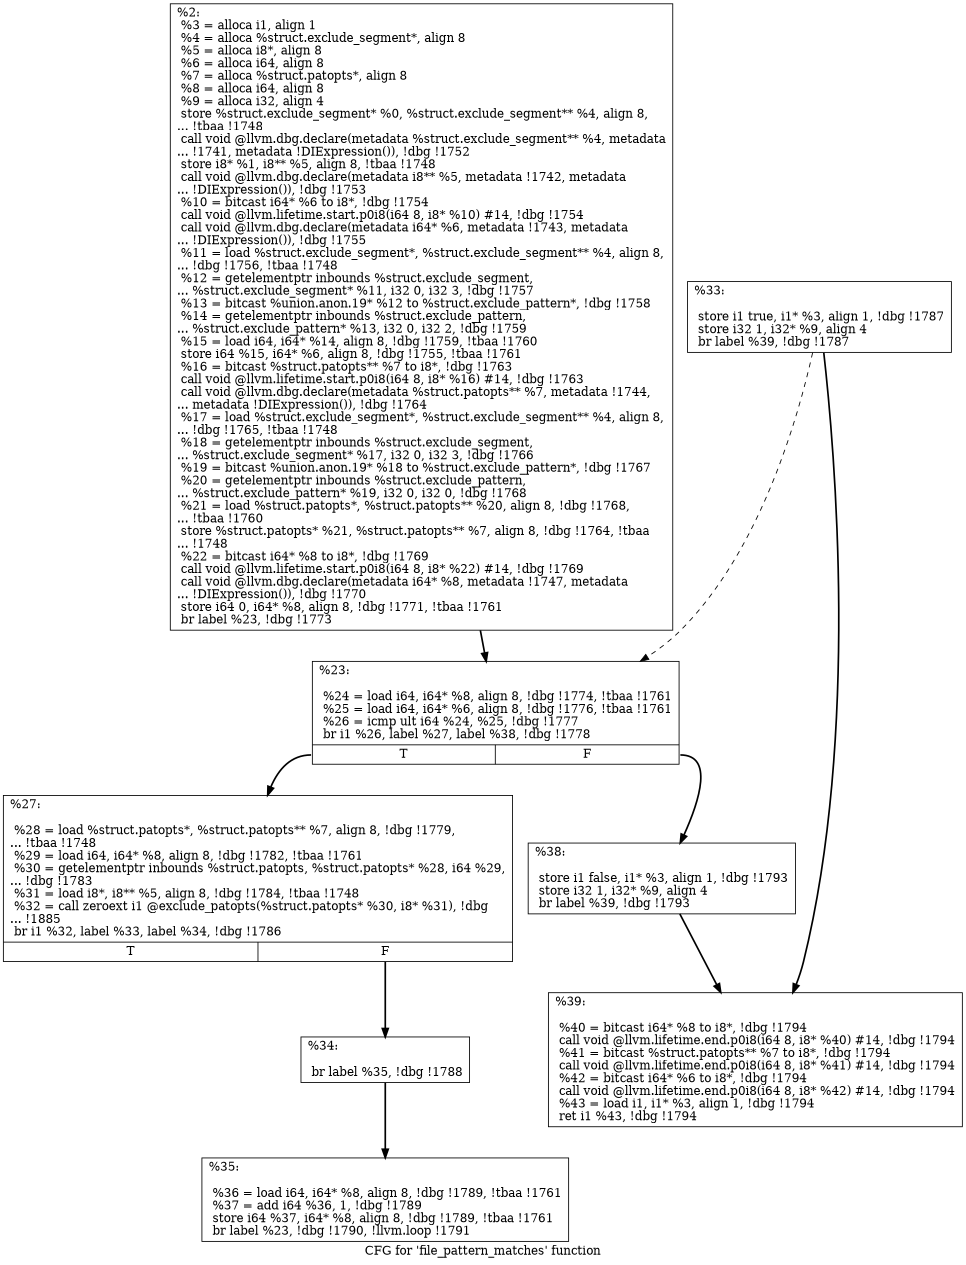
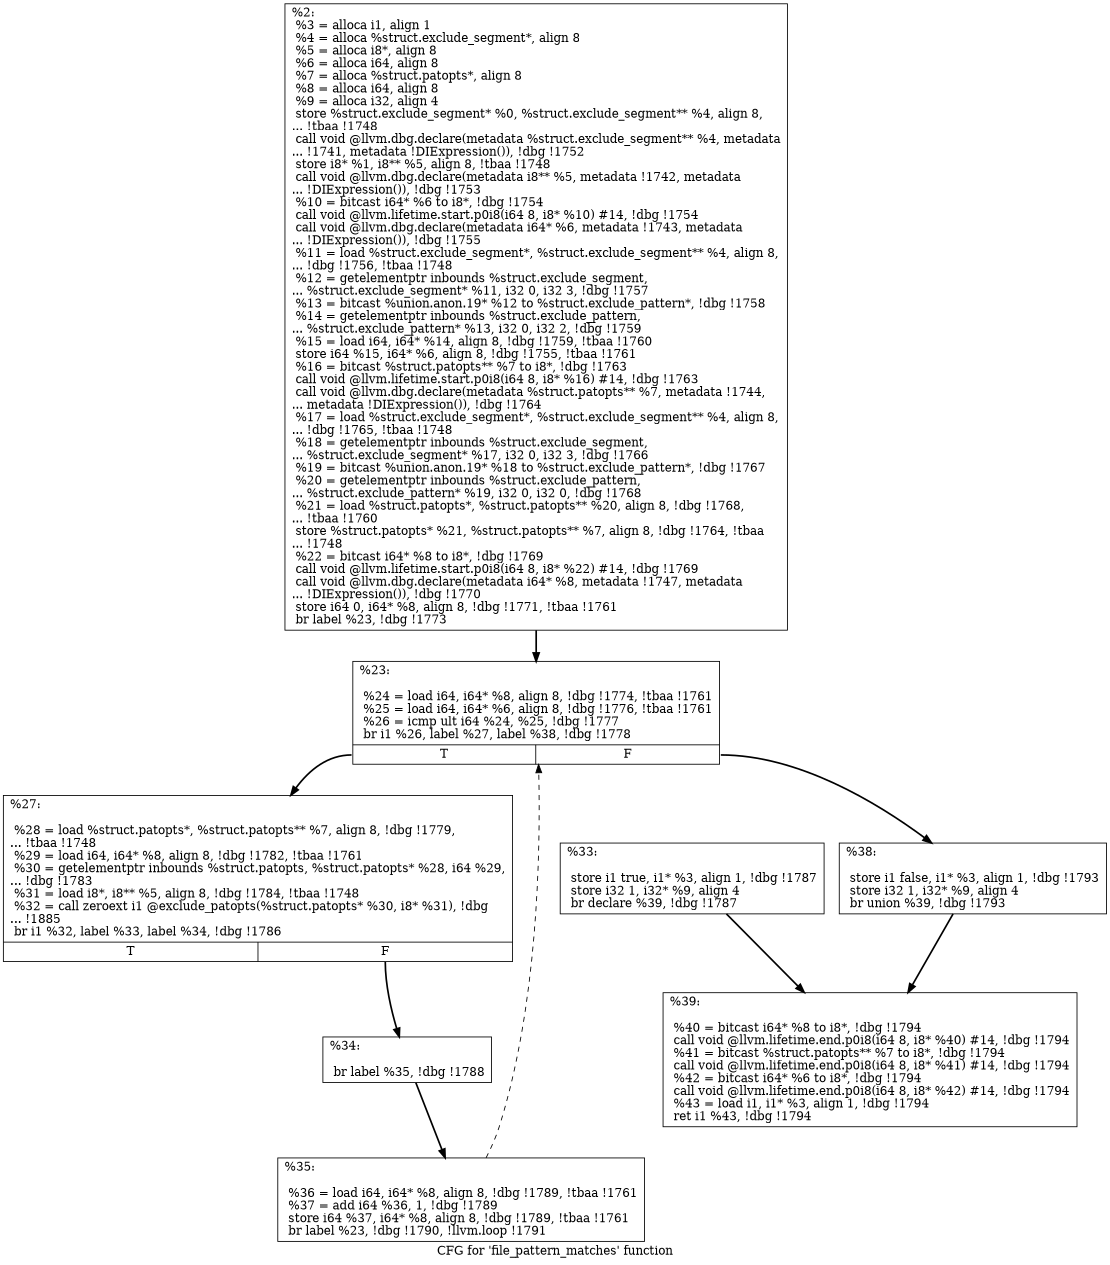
node "%33:": text "br label %39, !dbg !1787" -> "br declare %39, !dbg !1787"
edge "%33:" -> "%23:": now "%35:" -> "%23:"
node "%38:": text "br label %39, !dbg !1793" -> "br union %39, !dbg !1793"
